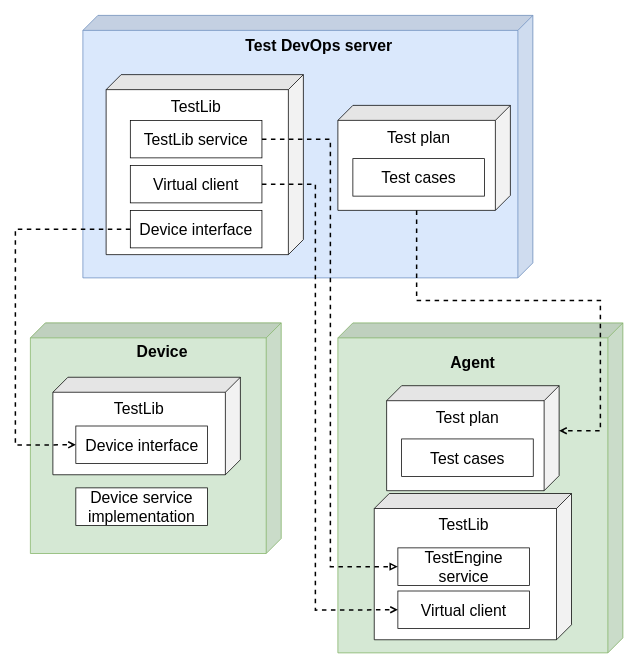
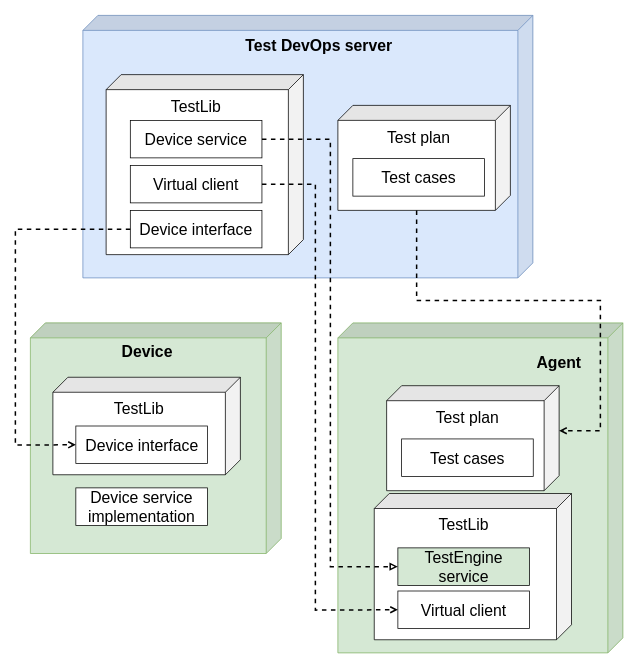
node "TestLib service": label "TestLib service" -> "Device service"
node "Device": moved (162, 351) -> (147, 351)
node "Agent": moved (473, 362) -> (559, 362)
node "TestEngine service": fillcolor #ffffff -> #d5e8d4
